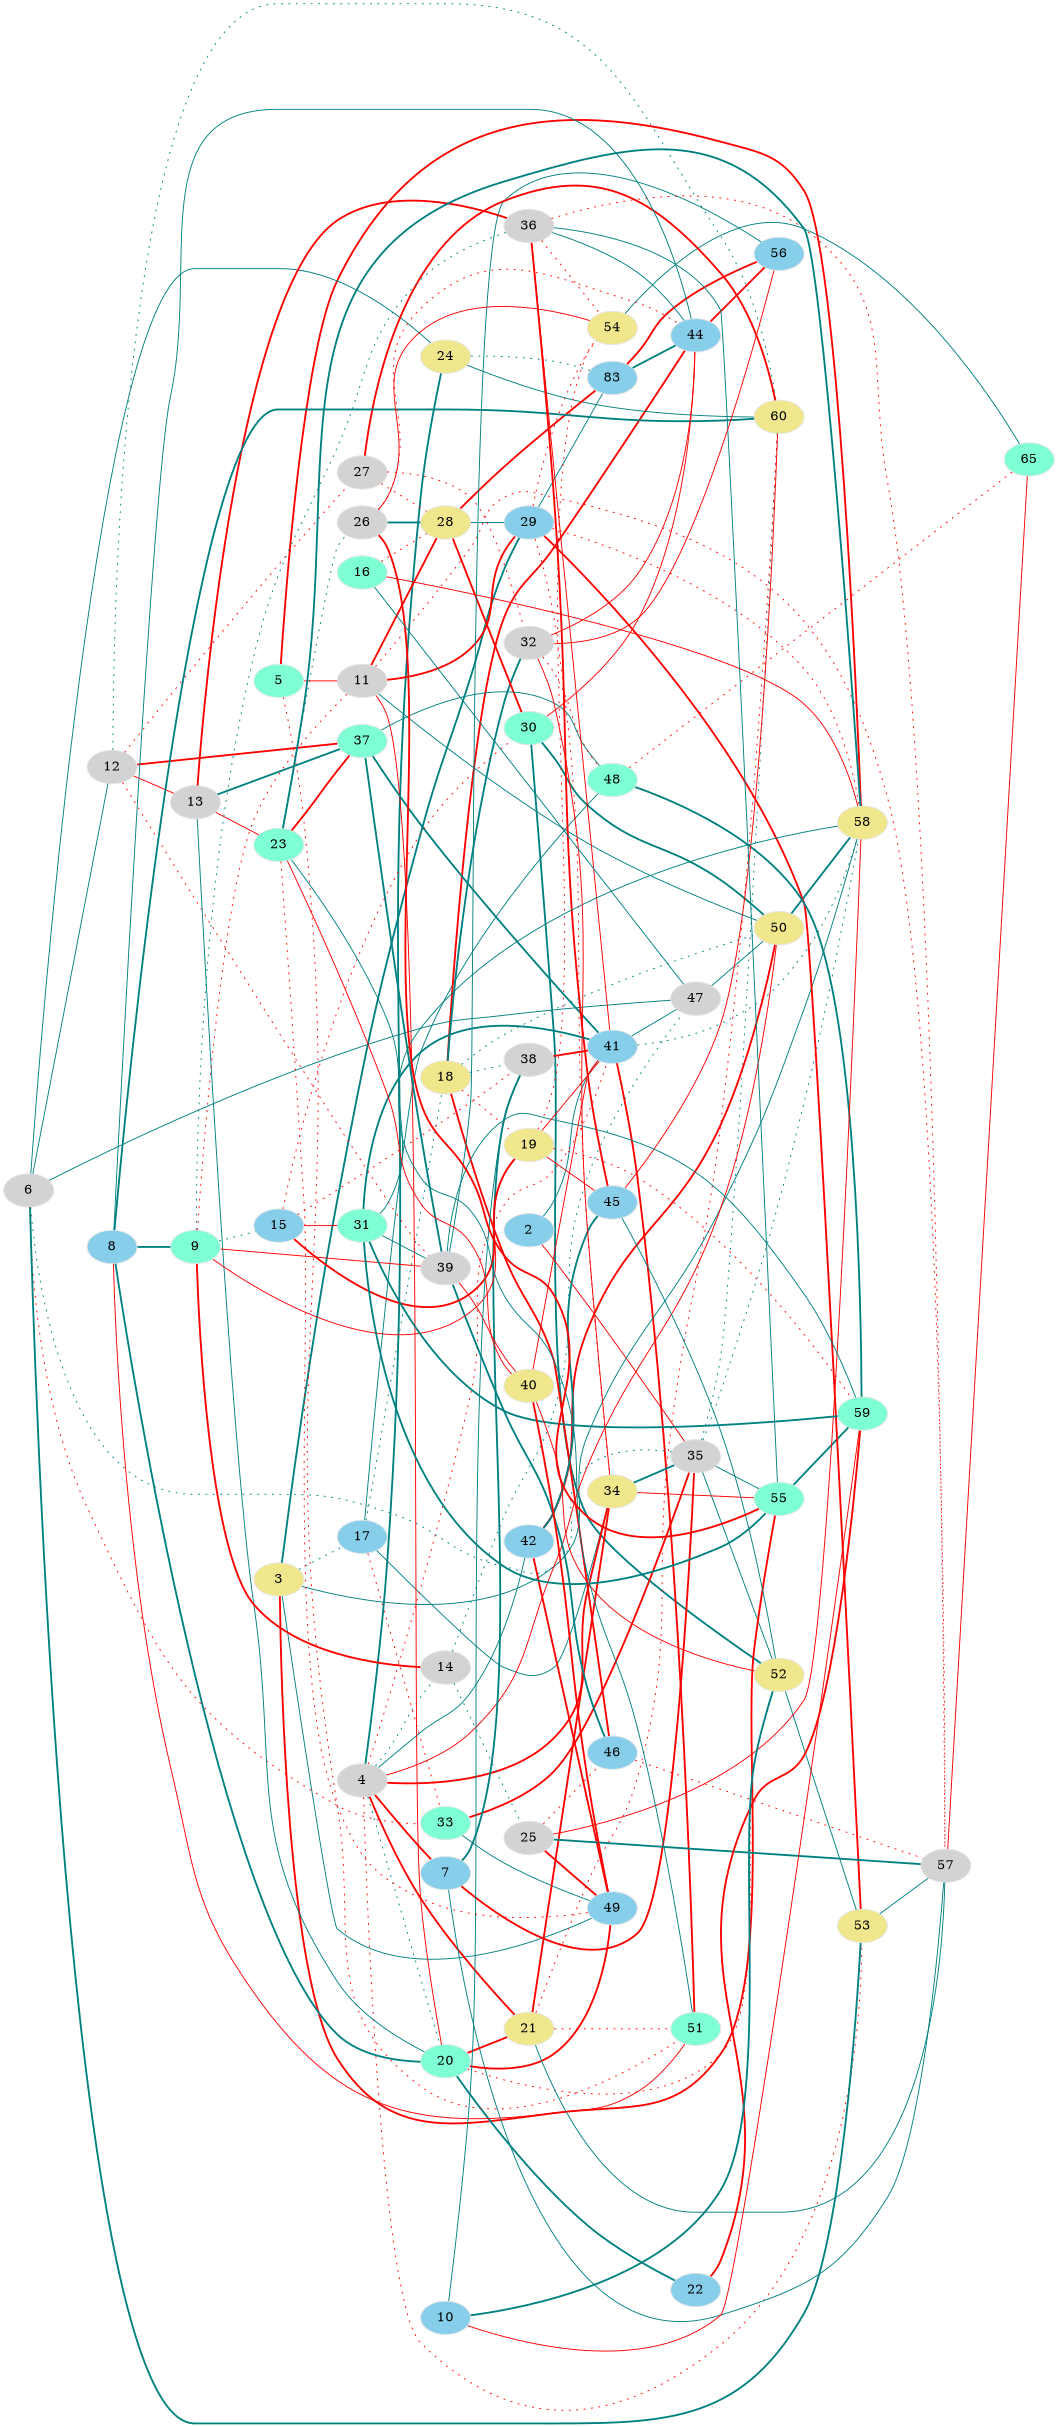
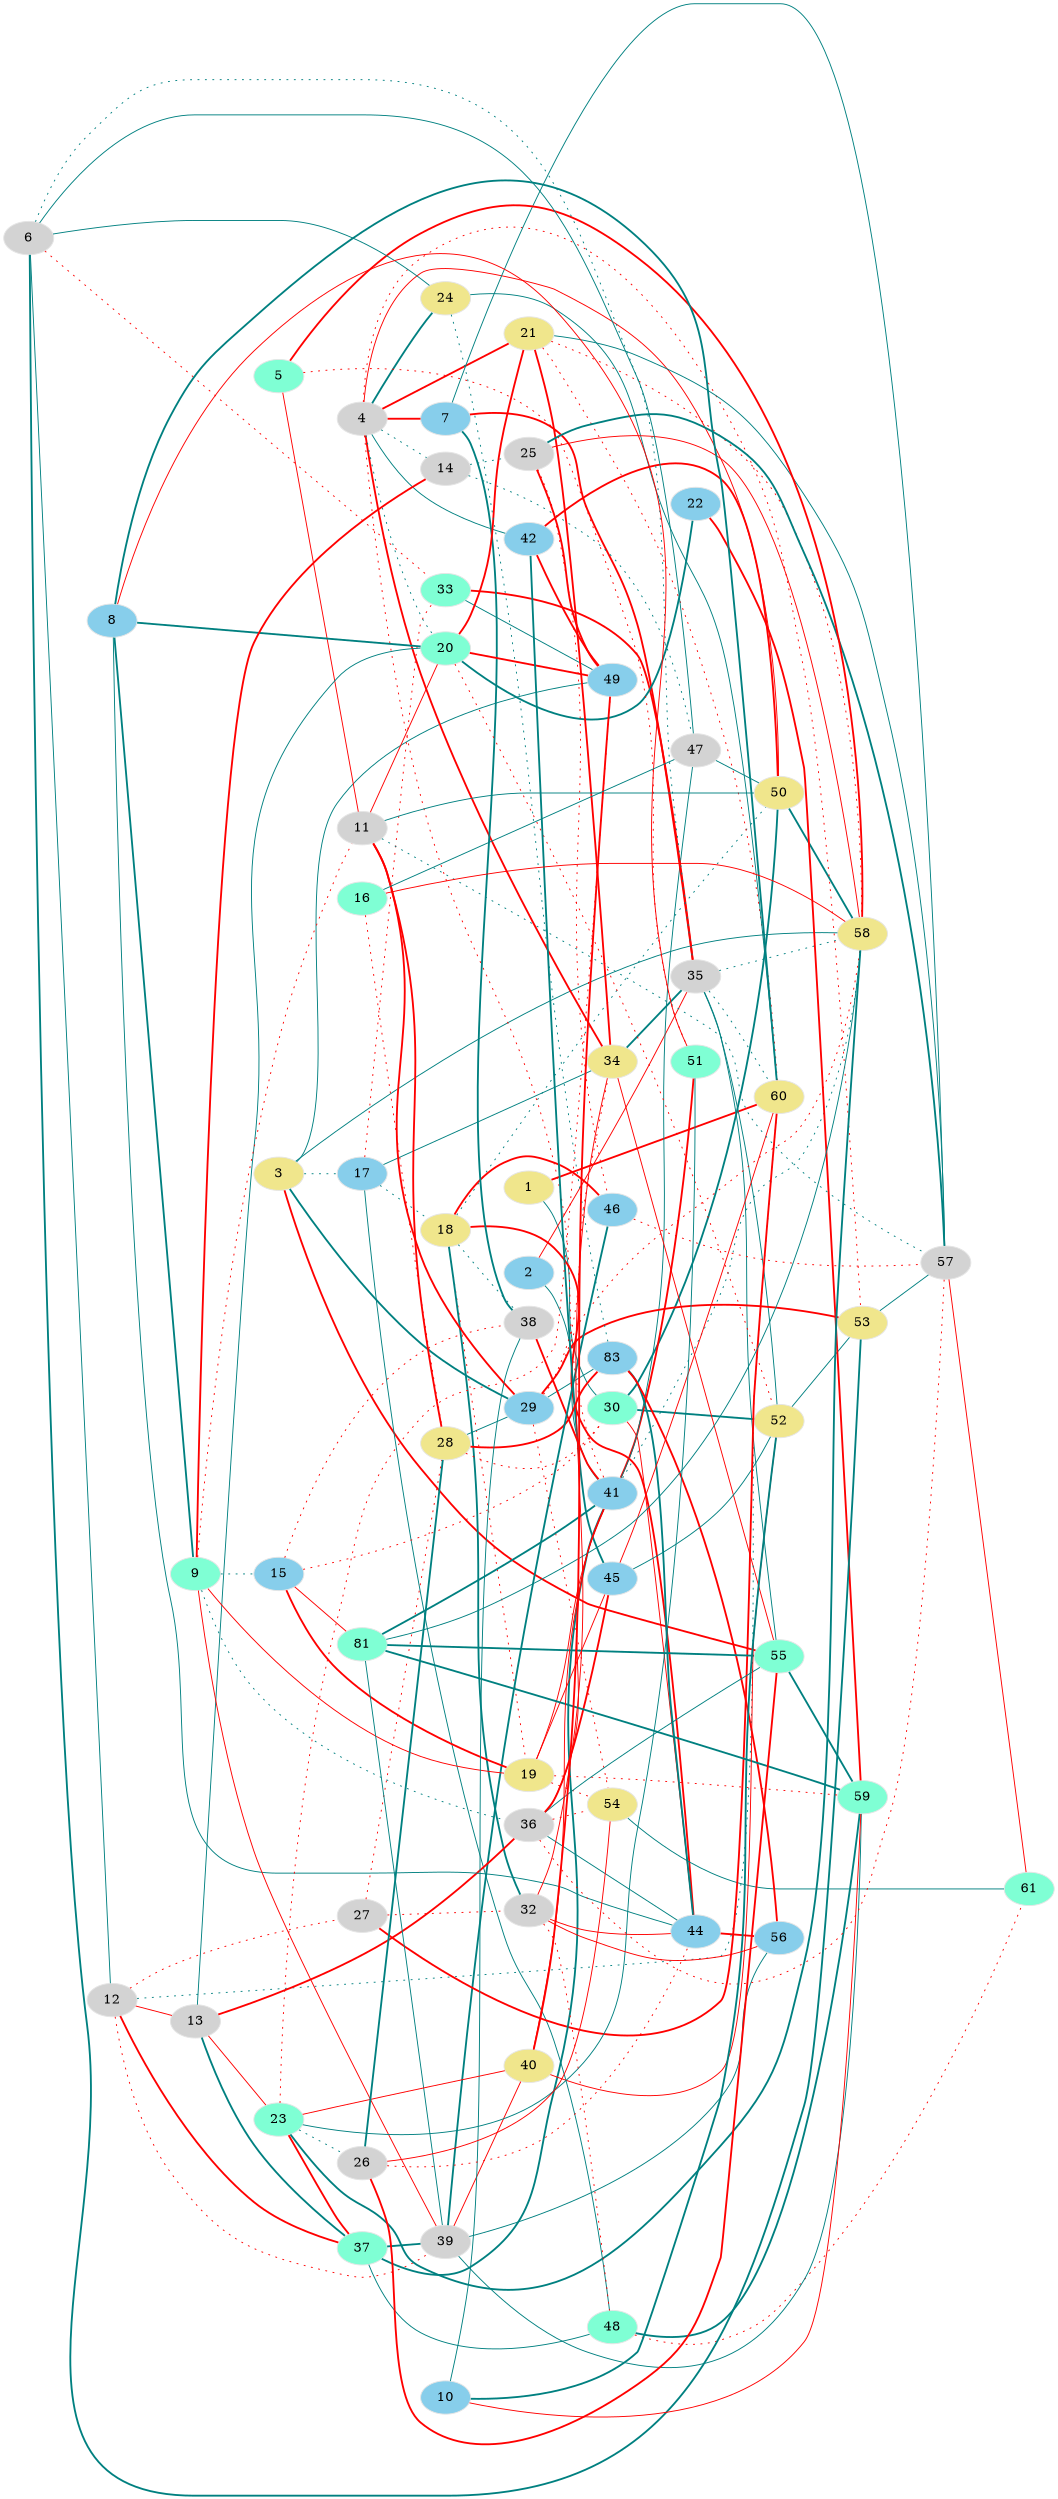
node "65": label "65" -> "61"
edge "28" -- "30": style bold -> dotted
edge "11" -- "57": color red -> teal
node "1": added
node "31": label "31" -> "81"
edge "21" -- "51": now "21" -- "58"
